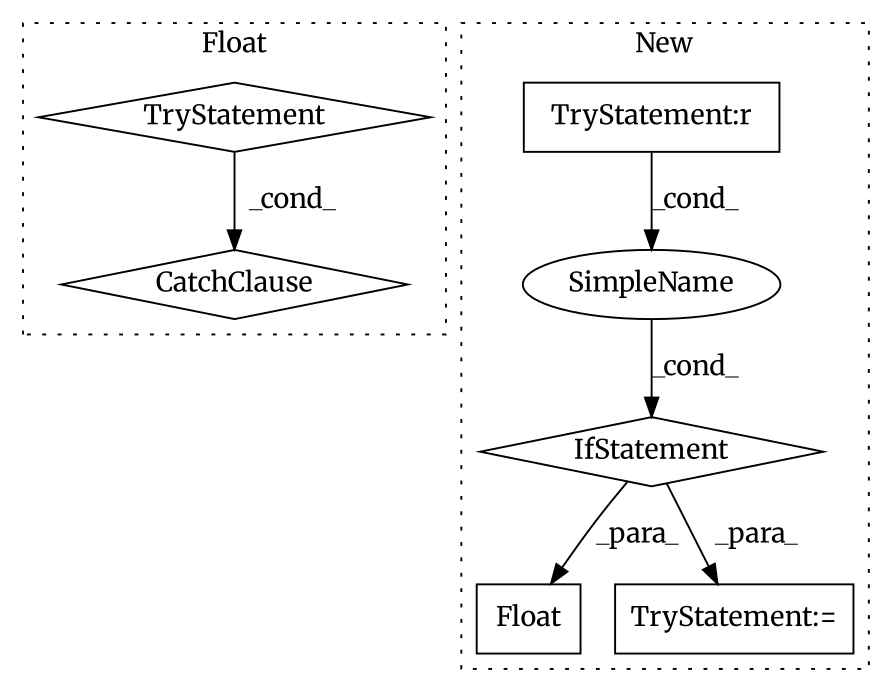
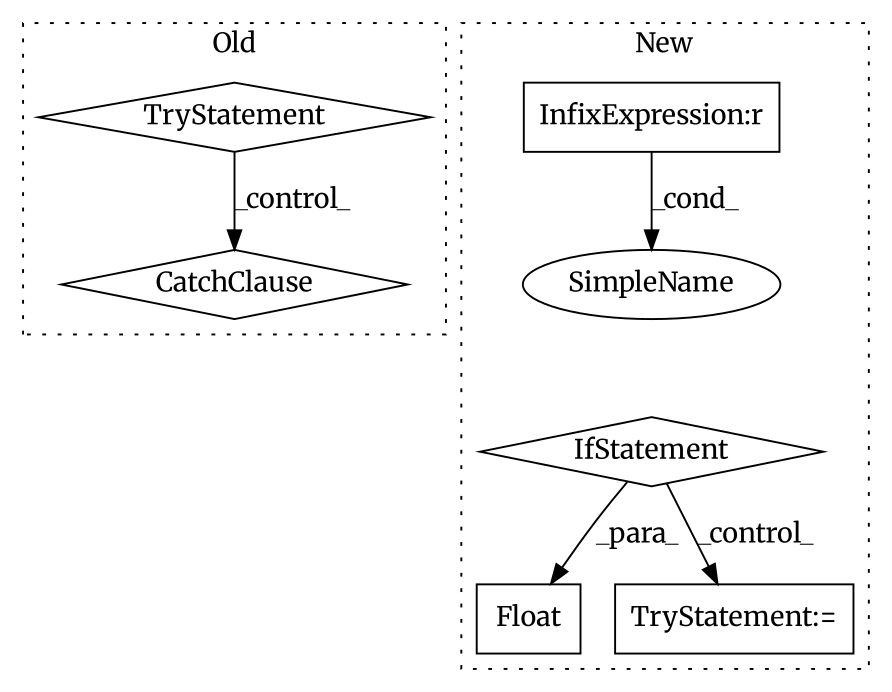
cluster "Float": label "Float" -> "Old"
node "TryStatement:r": label "TryStatement:r" -> "InfixExpression:r"
edge "TryStatement" -> "CatchClause": label "_cond_" -> "_control_"
edge "SimpleName" -> "IfStatement": removed, label "_cond_"
edge "IfStatement" -> "TryStatement:=": label "_para_" -> "_control_"
